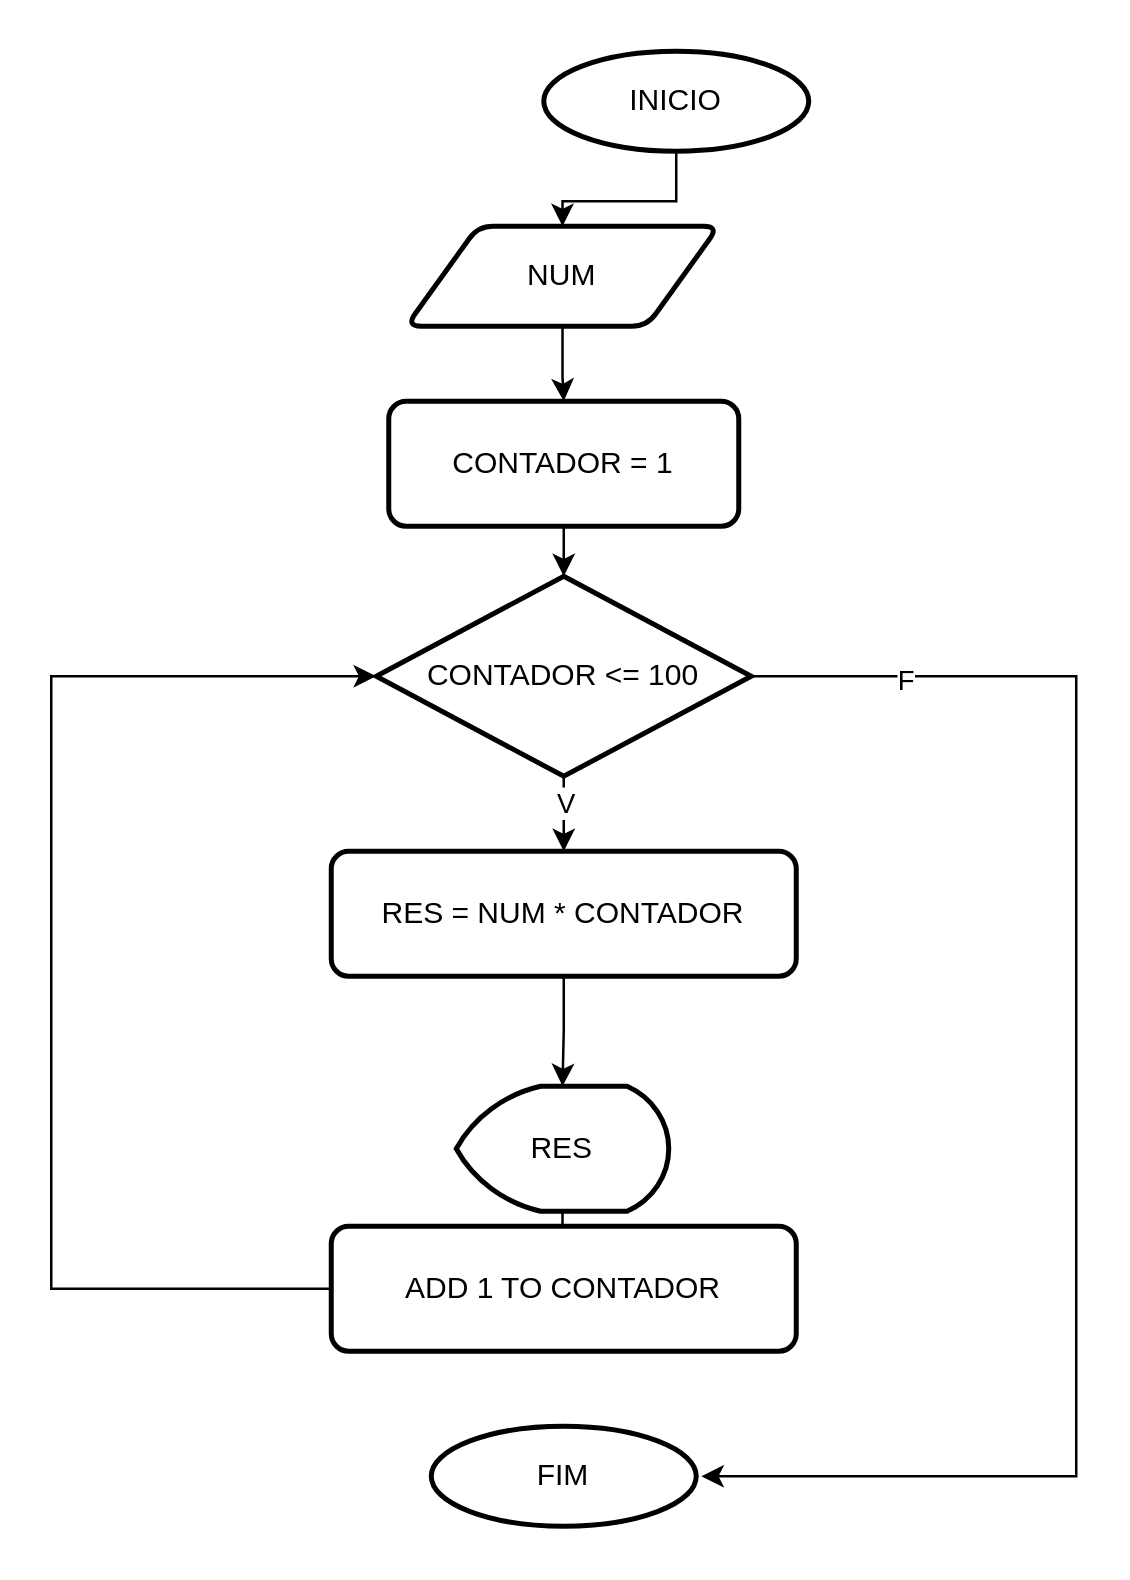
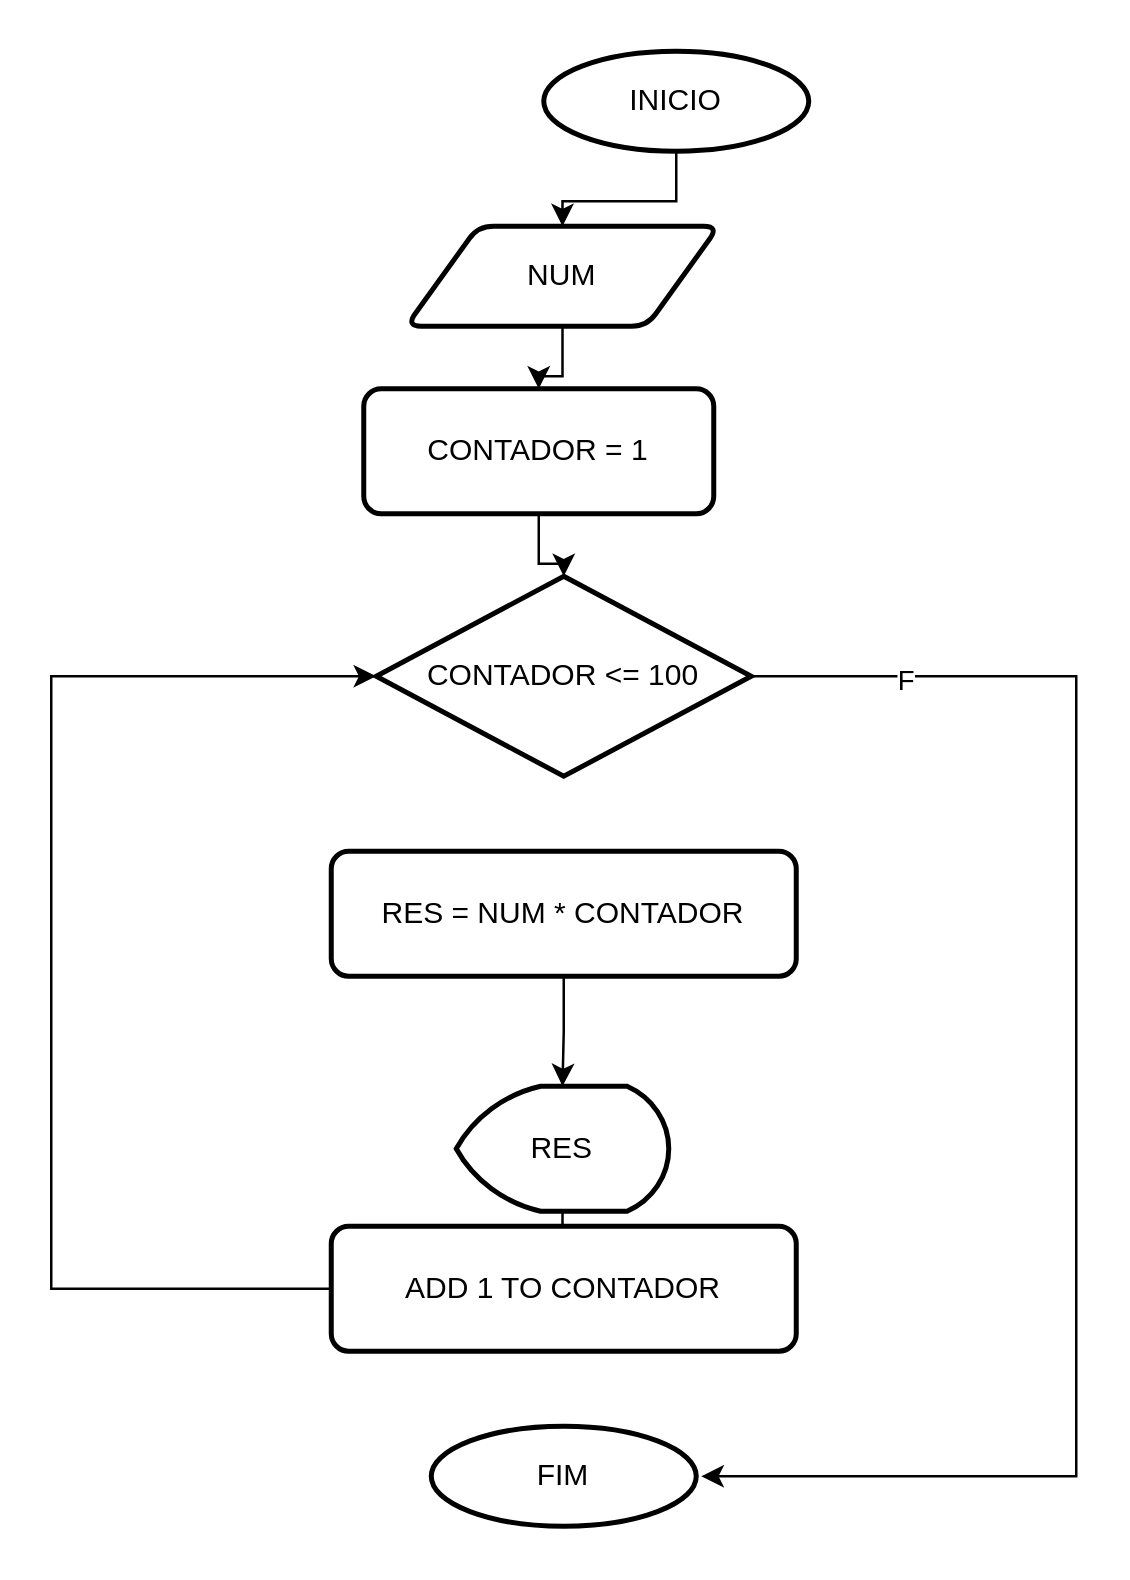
node "CONTADOR = 1": moved (564, 464) -> (539, 451)
edge "CONTADOR <= 100" -> "RES = NUM * CONTADOR": removed, label "V"
